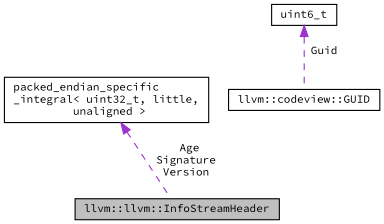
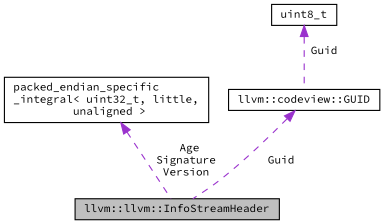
node "uint6_t": label "uint6_t" -> "uint8_t"
edge "llvm::llvm::InfoStreamHeader" -> "llvm::codeview::GUID": added, label "Guid"
